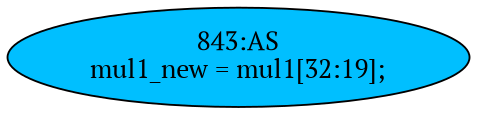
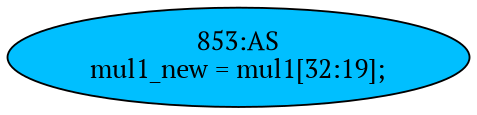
node "843:AS mul1_new = mul1[32:19];": label "843:AS mul1_new = mul1[32:19];" -> "853:AS mul1_new = mul1[32:19];"
